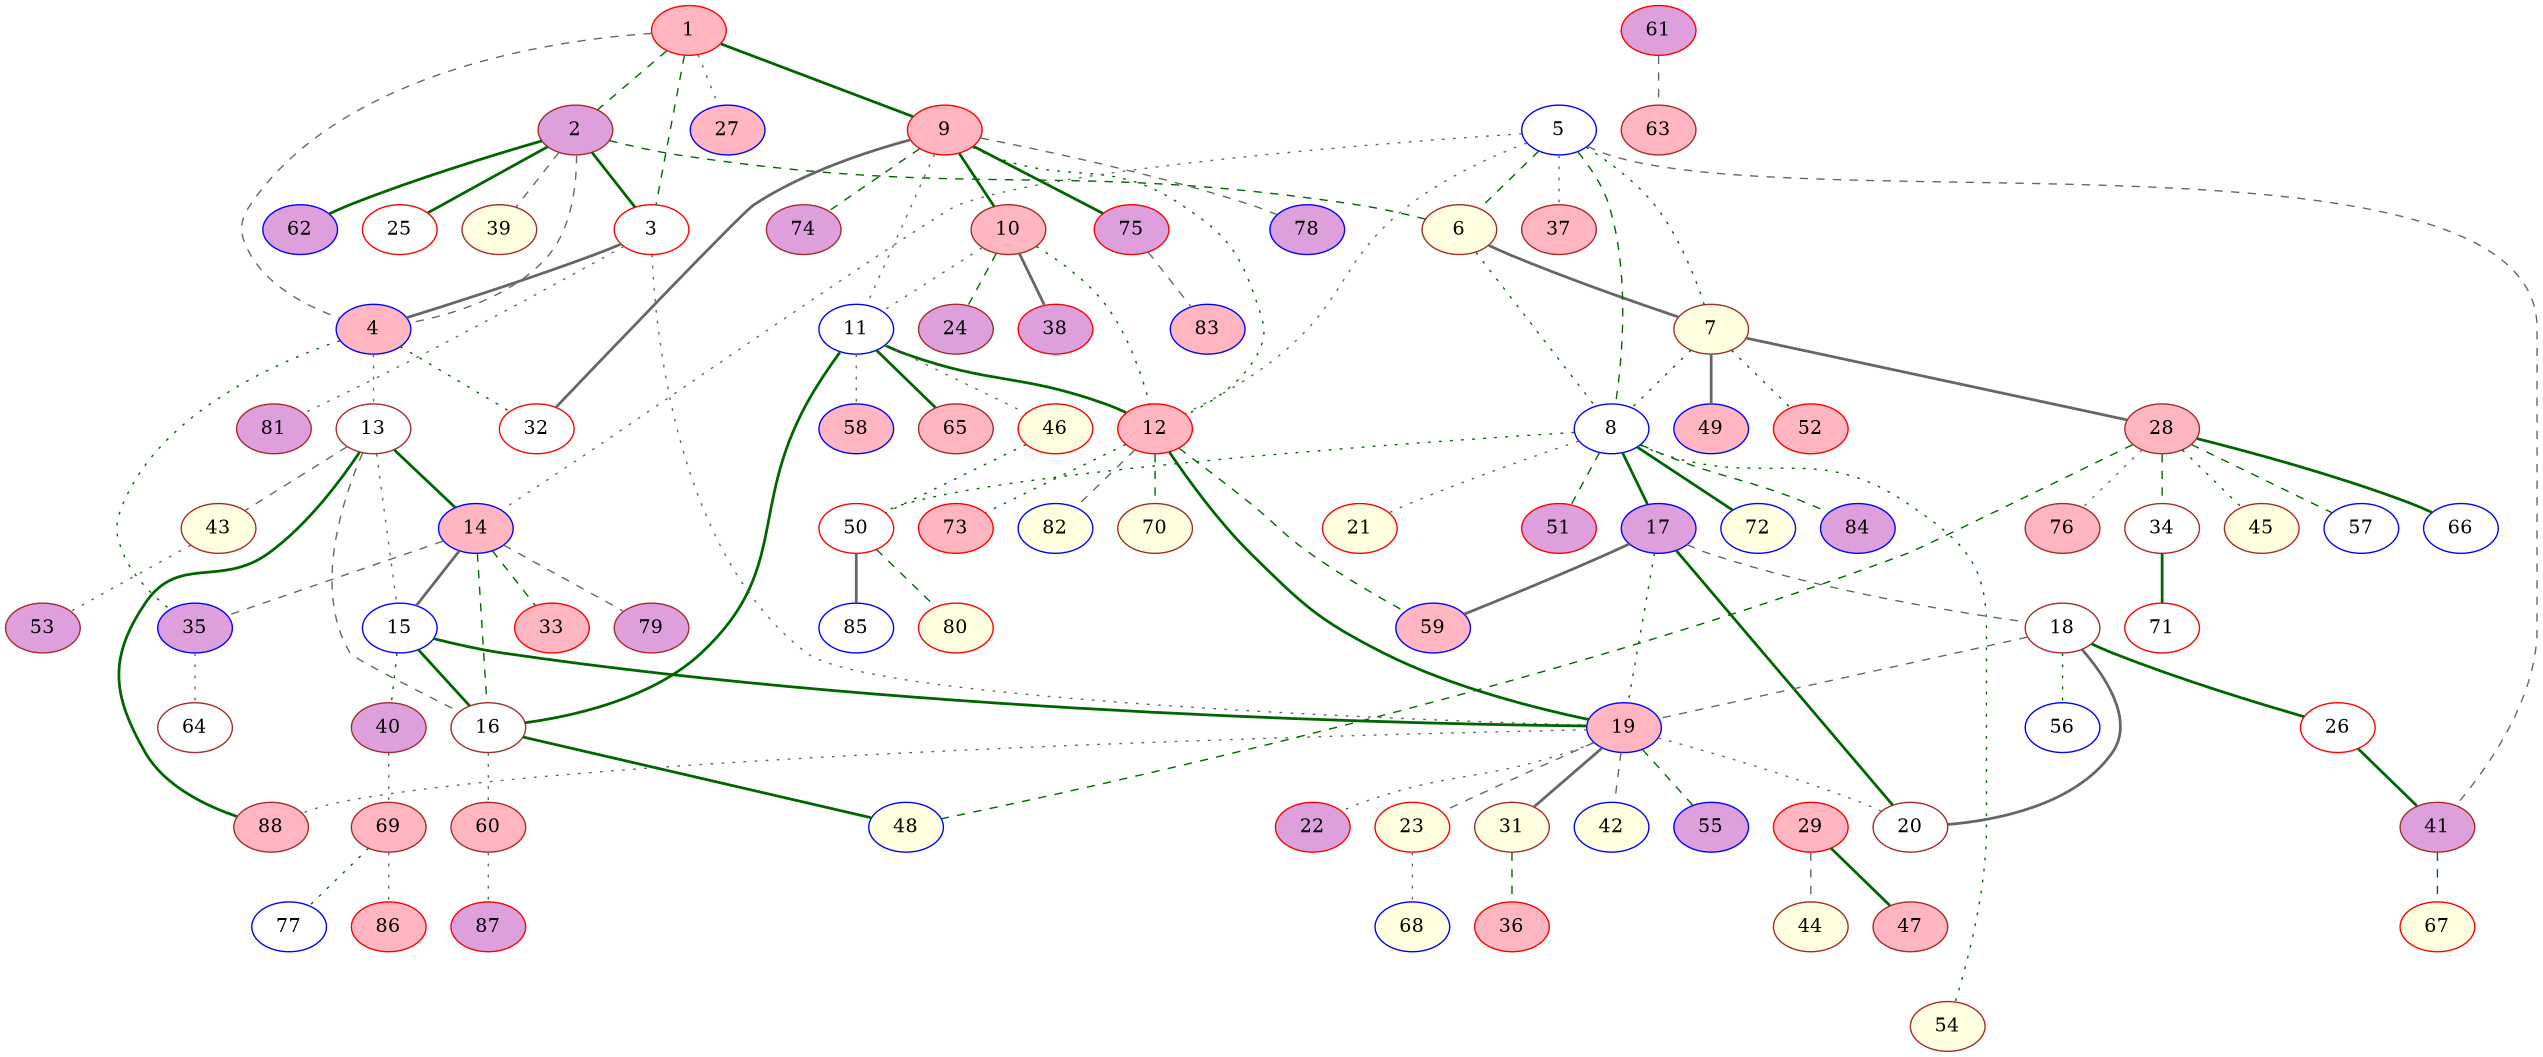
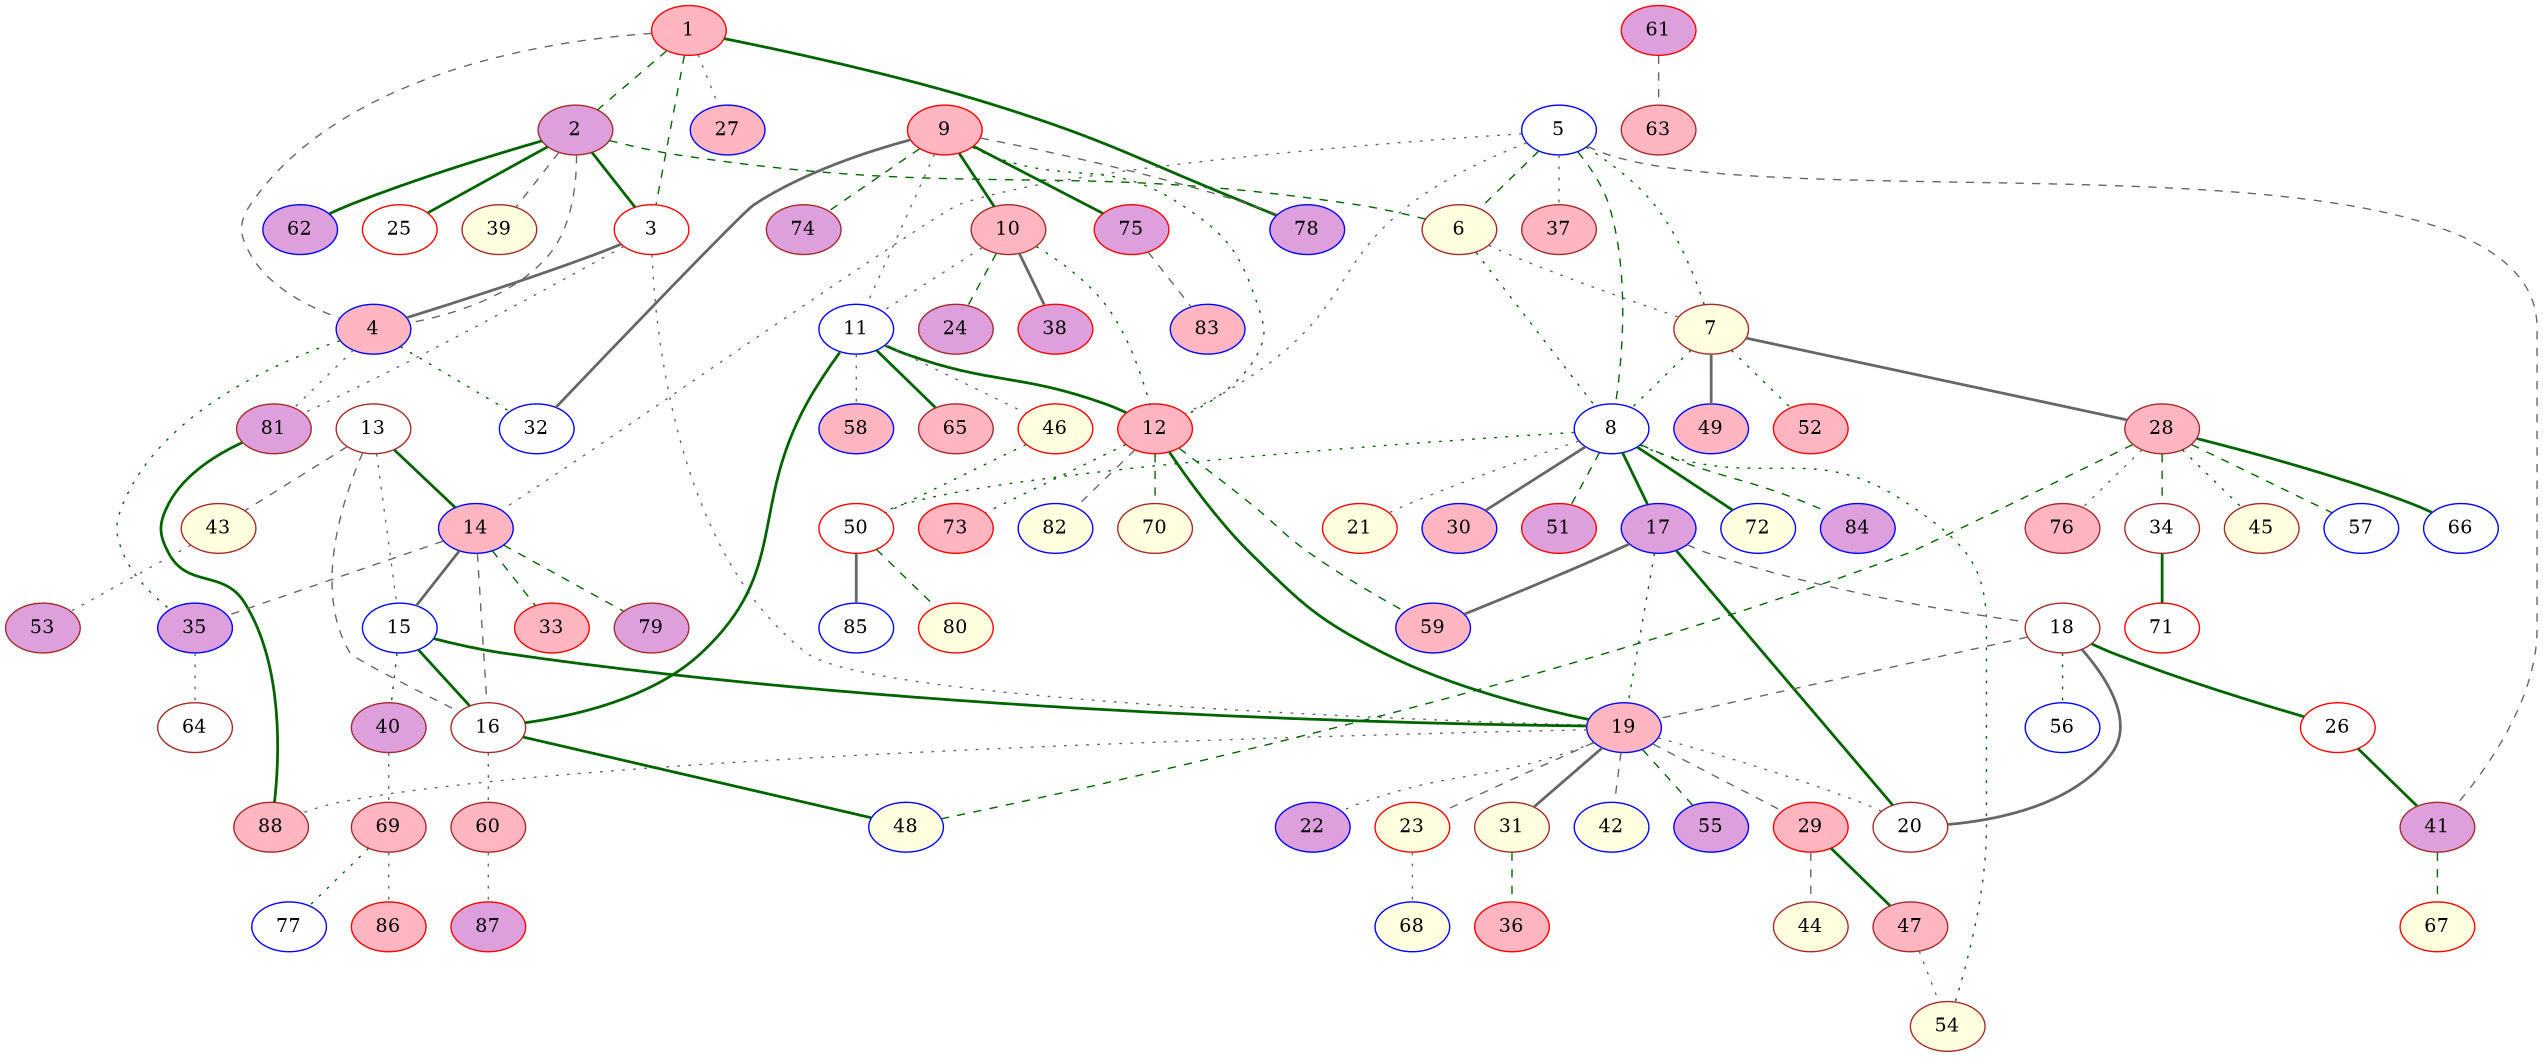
edge "1" -- "9": now "1" -- "78"
edge "6" -- "7": style bold -> dotted
edge "4" -- "13": now "4" -- "81"
node "32": color red -> blue
node "30": added
edge "14" -- "79": color gray40 -> darkgreen
edge "13" -- "88": now "81" -- "88"
edge "14" -- "16": color darkgreen -> gray40
edge "19" -- "29": added
node "22": color red -> blue
edge "47" -- "54": added
